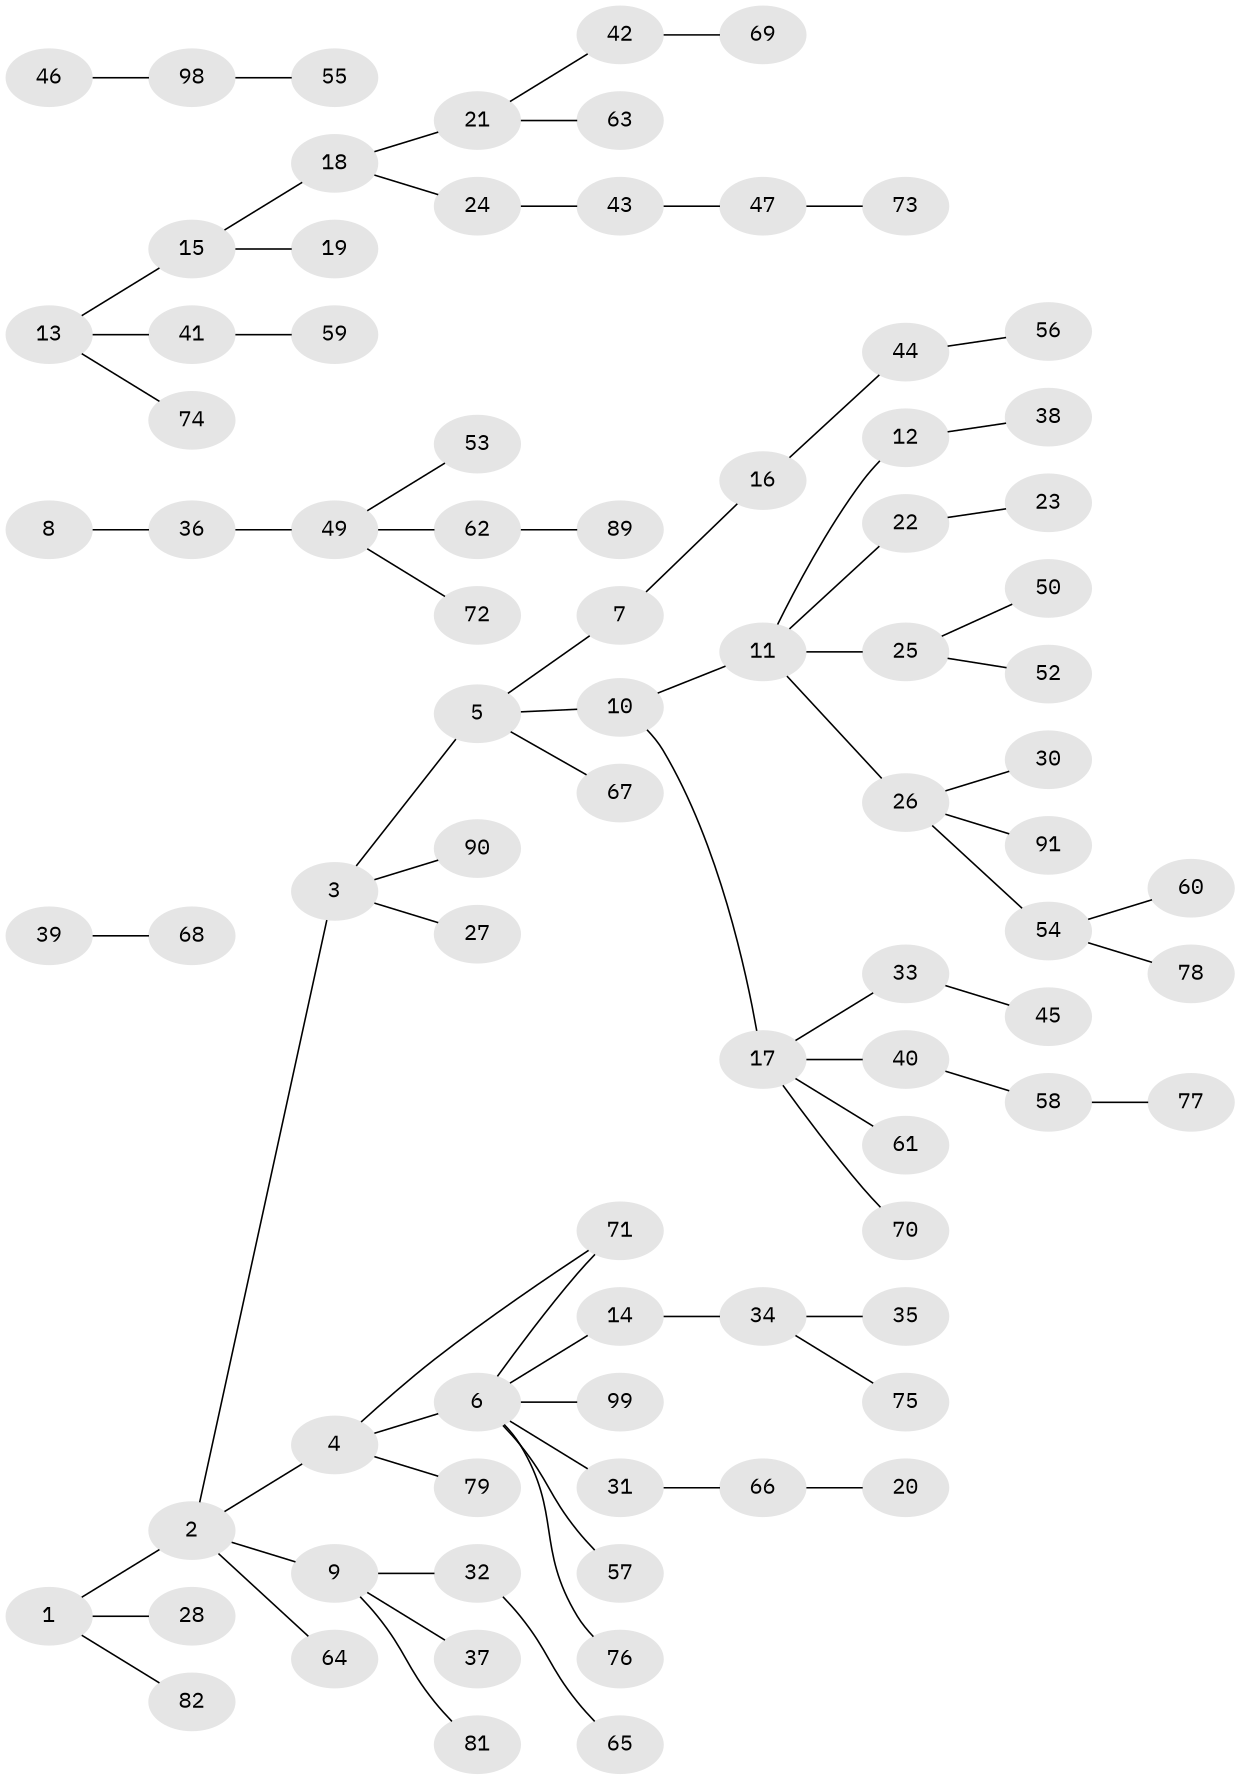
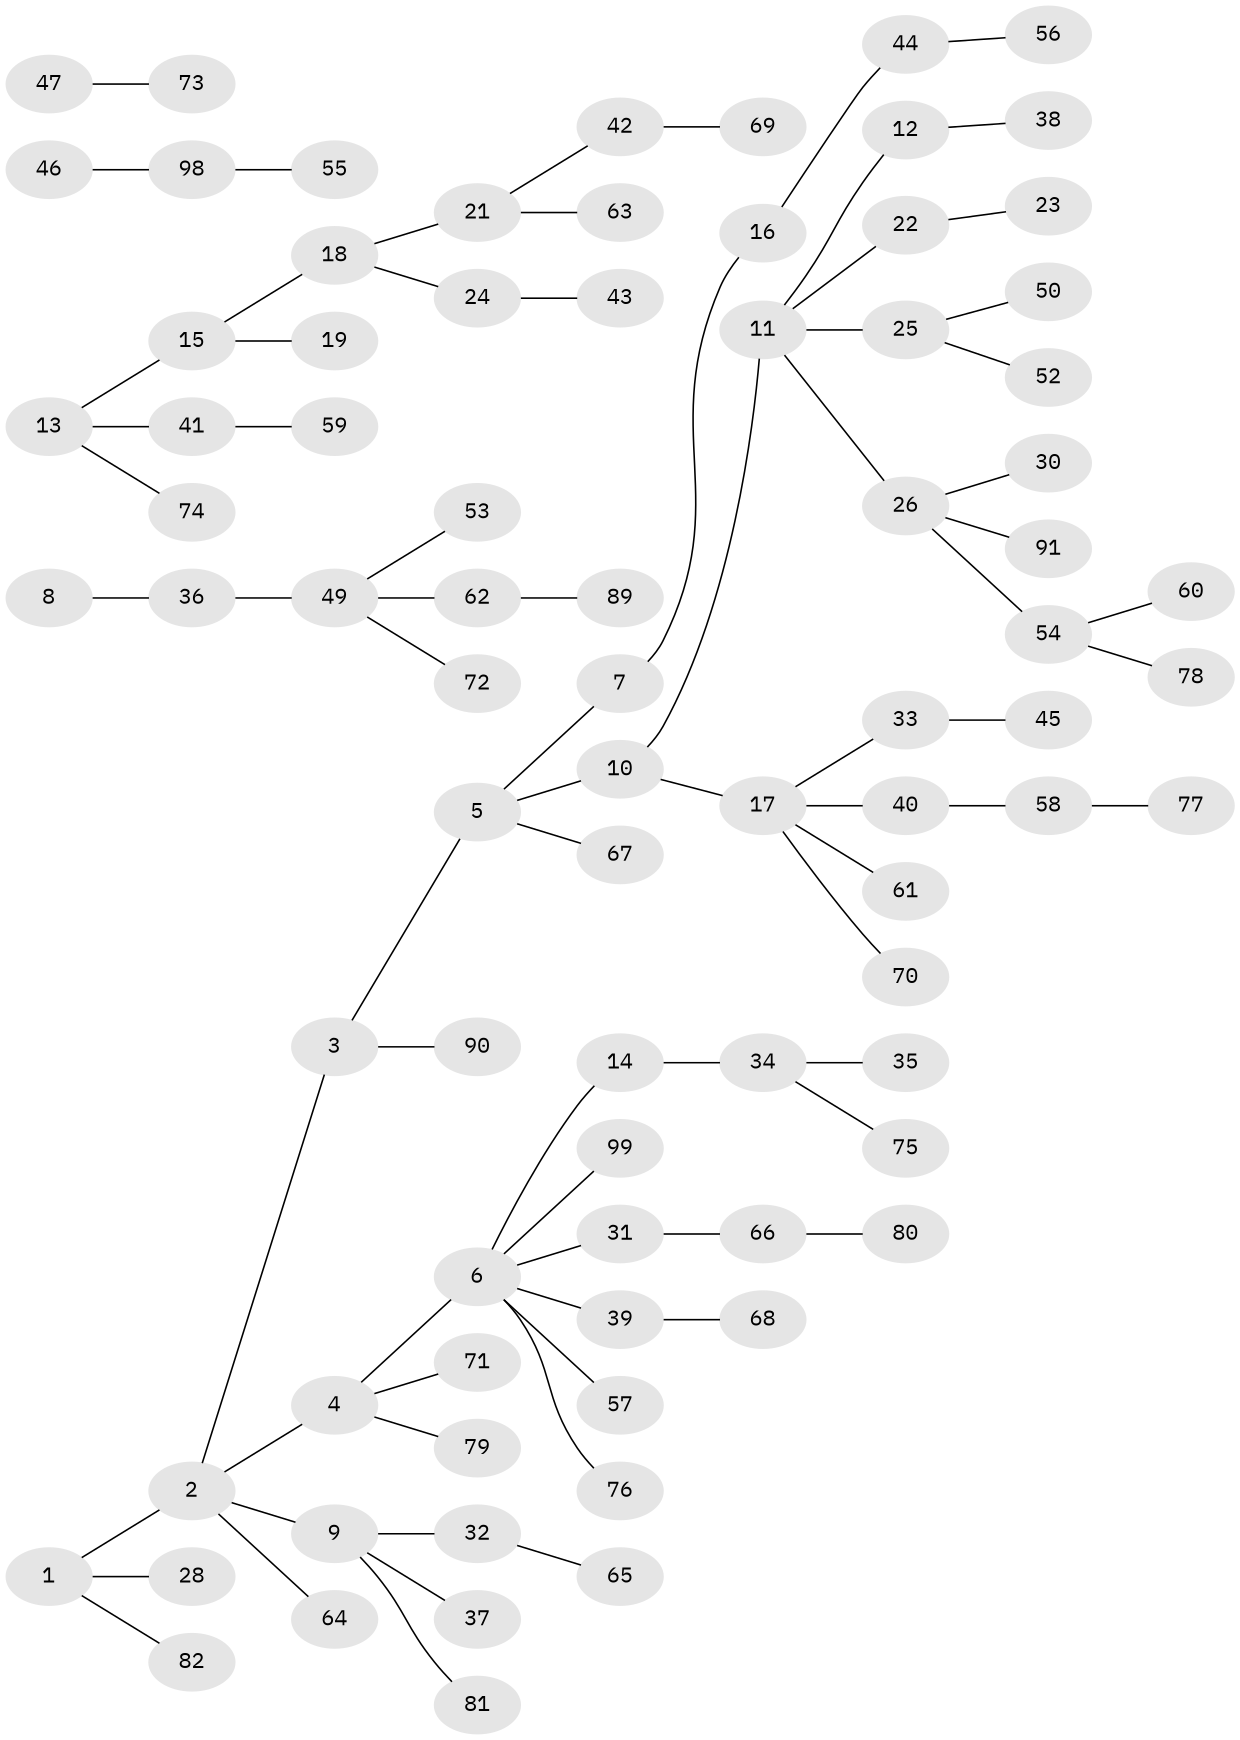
edge "43" -- "47": removed
node "27": removed
edge "71" -- "6": now "39" -- "6"
node "20": label "20" -> "80"
